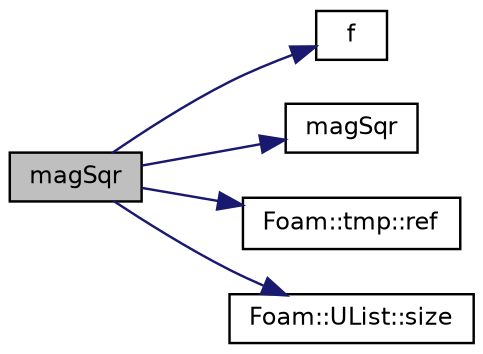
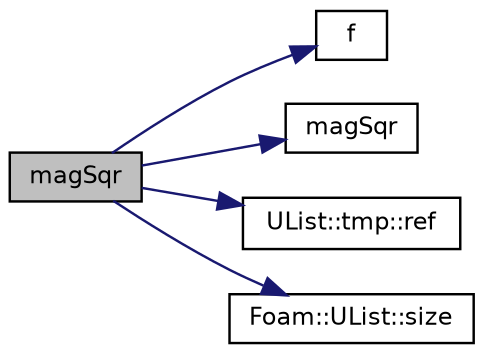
node "Foam::tmp::ref": label "Foam::tmp::ref" -> "UList::tmp::ref"
